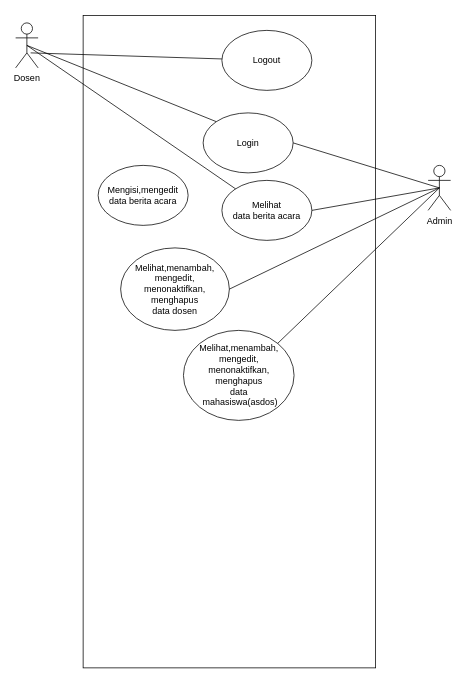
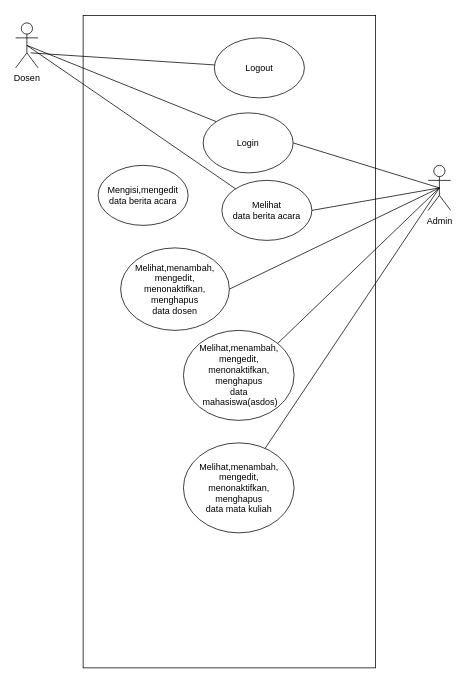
node "Logout": moved (267, 60) -> (259, 68)
edge "Admin" -- "Melihat,menambah, mengedit, menonaktifkan, menghapus data mata kuliah": added
node "Melihat,menambah, mengedit, menonaktifkan, menghapus data mata kuliah": added
